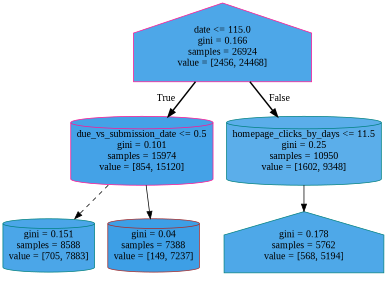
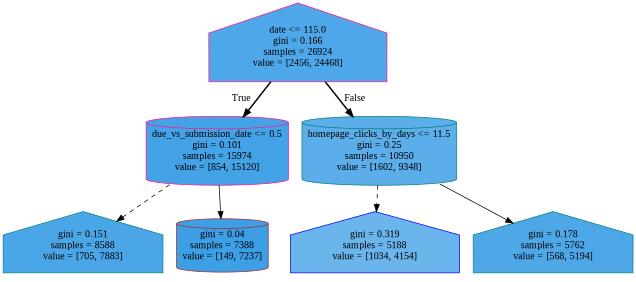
node "gini = 0.151 samples = 8588 value = [705, 7883]": shape cylinder -> house
node "gini = 0.319 samples = 5188 value = [1034, 4154]": added
